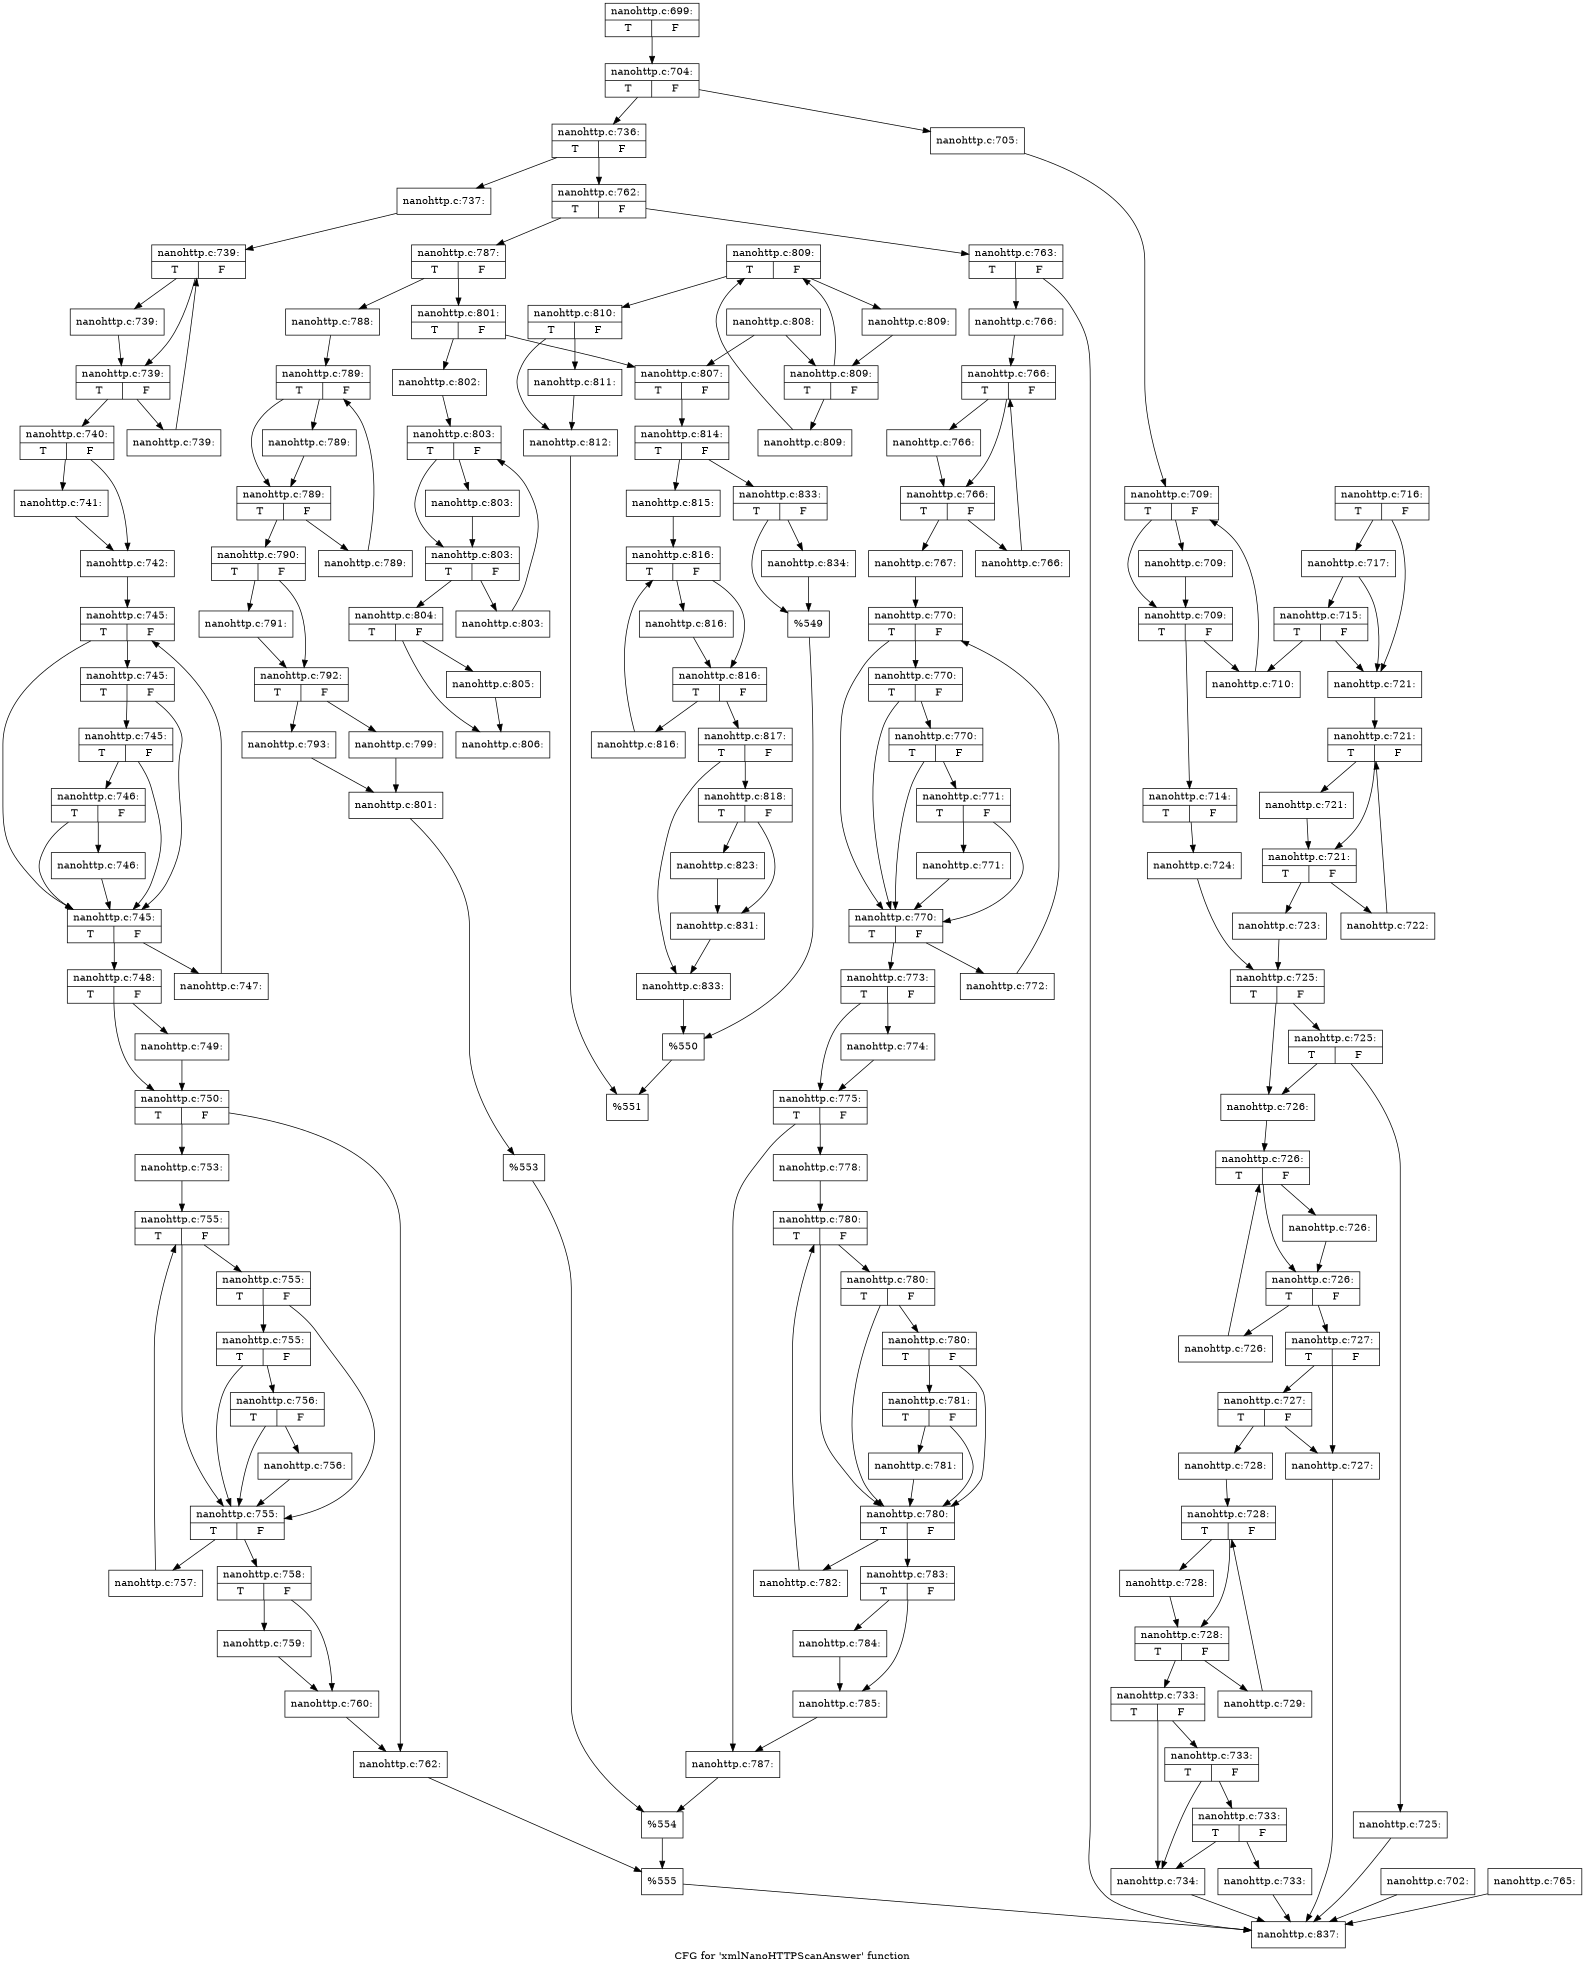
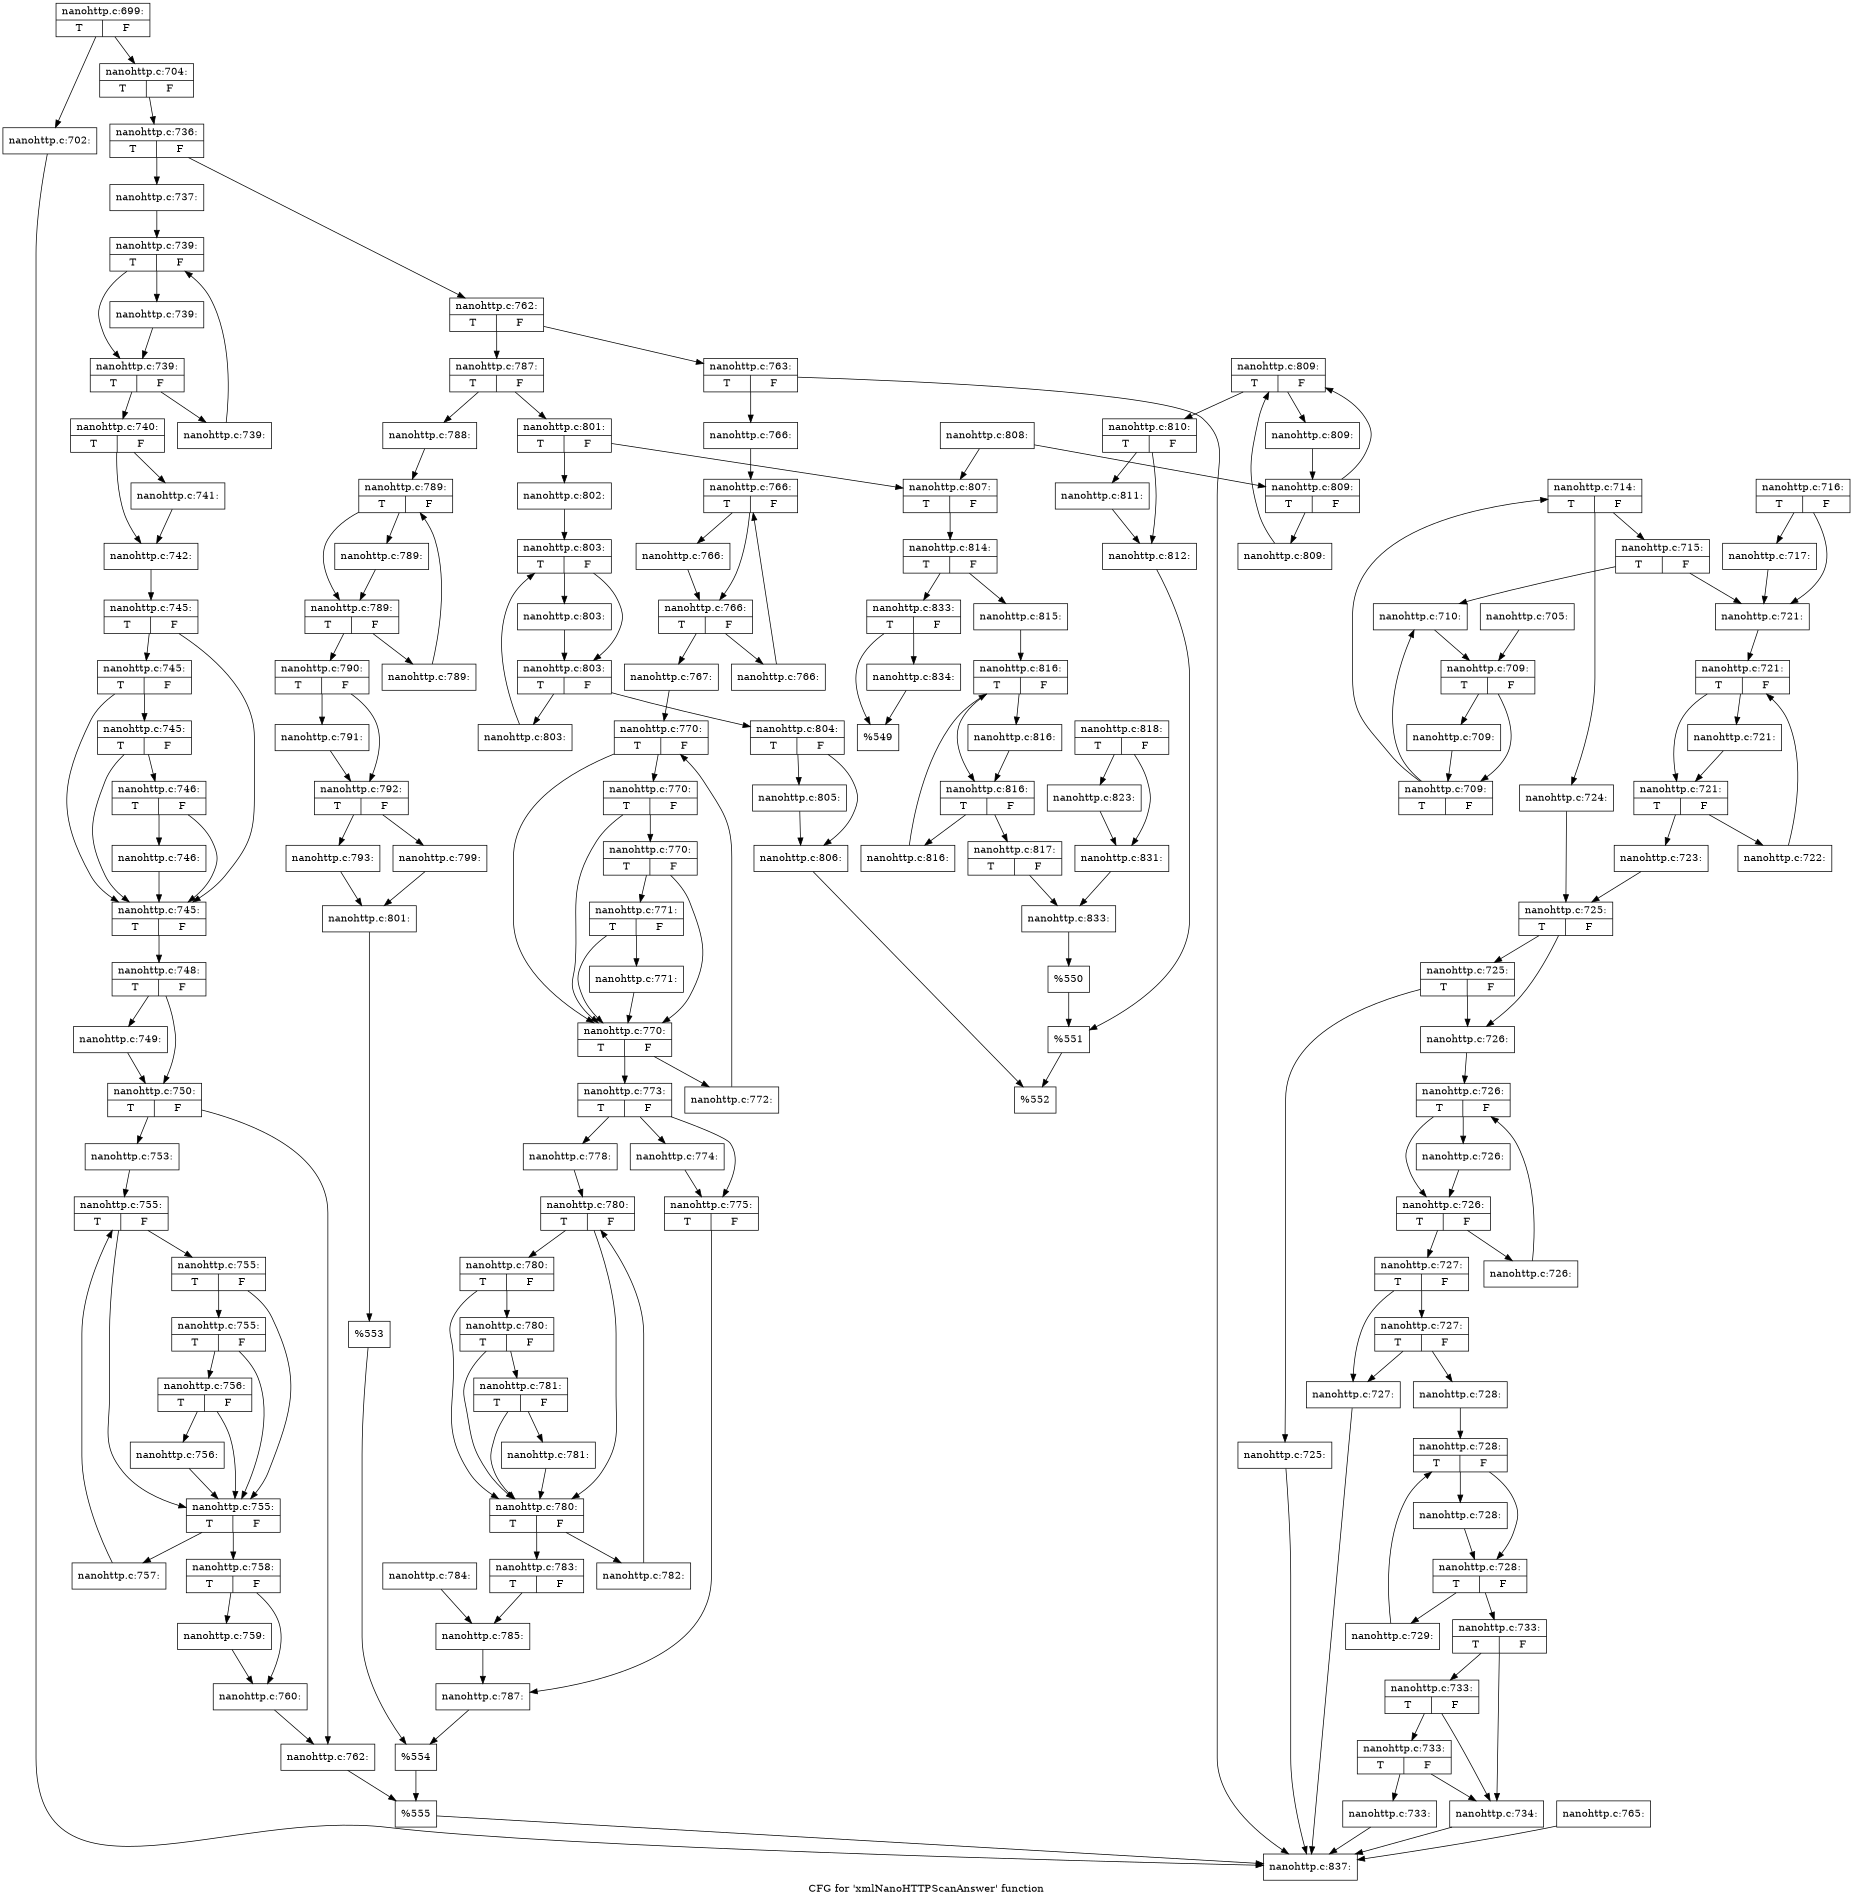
edge "nanohttp.c:699:" -> "nanohttp.c:702:": added
edge "nanohttp.c:704:" -> "nanohttp.c:705:": removed
edge "nanohttp.c:717:" -> "nanohttp.c:715:": now "nanohttp.c:714:" -> "nanohttp.c:715:"
edge "nanohttp.c:817:" -> "nanohttp.c:818:": removed
edge "%549" -> "%550": removed
node "nanohttp.c:747:": removed
node "%552": added
edge "nanohttp.c:775:" -> "nanohttp.c:778:": now "nanohttp.c:773:" -> "nanohttp.c:778:"
edge "nanohttp.c:783:" -> "nanohttp.c:784:": removed
